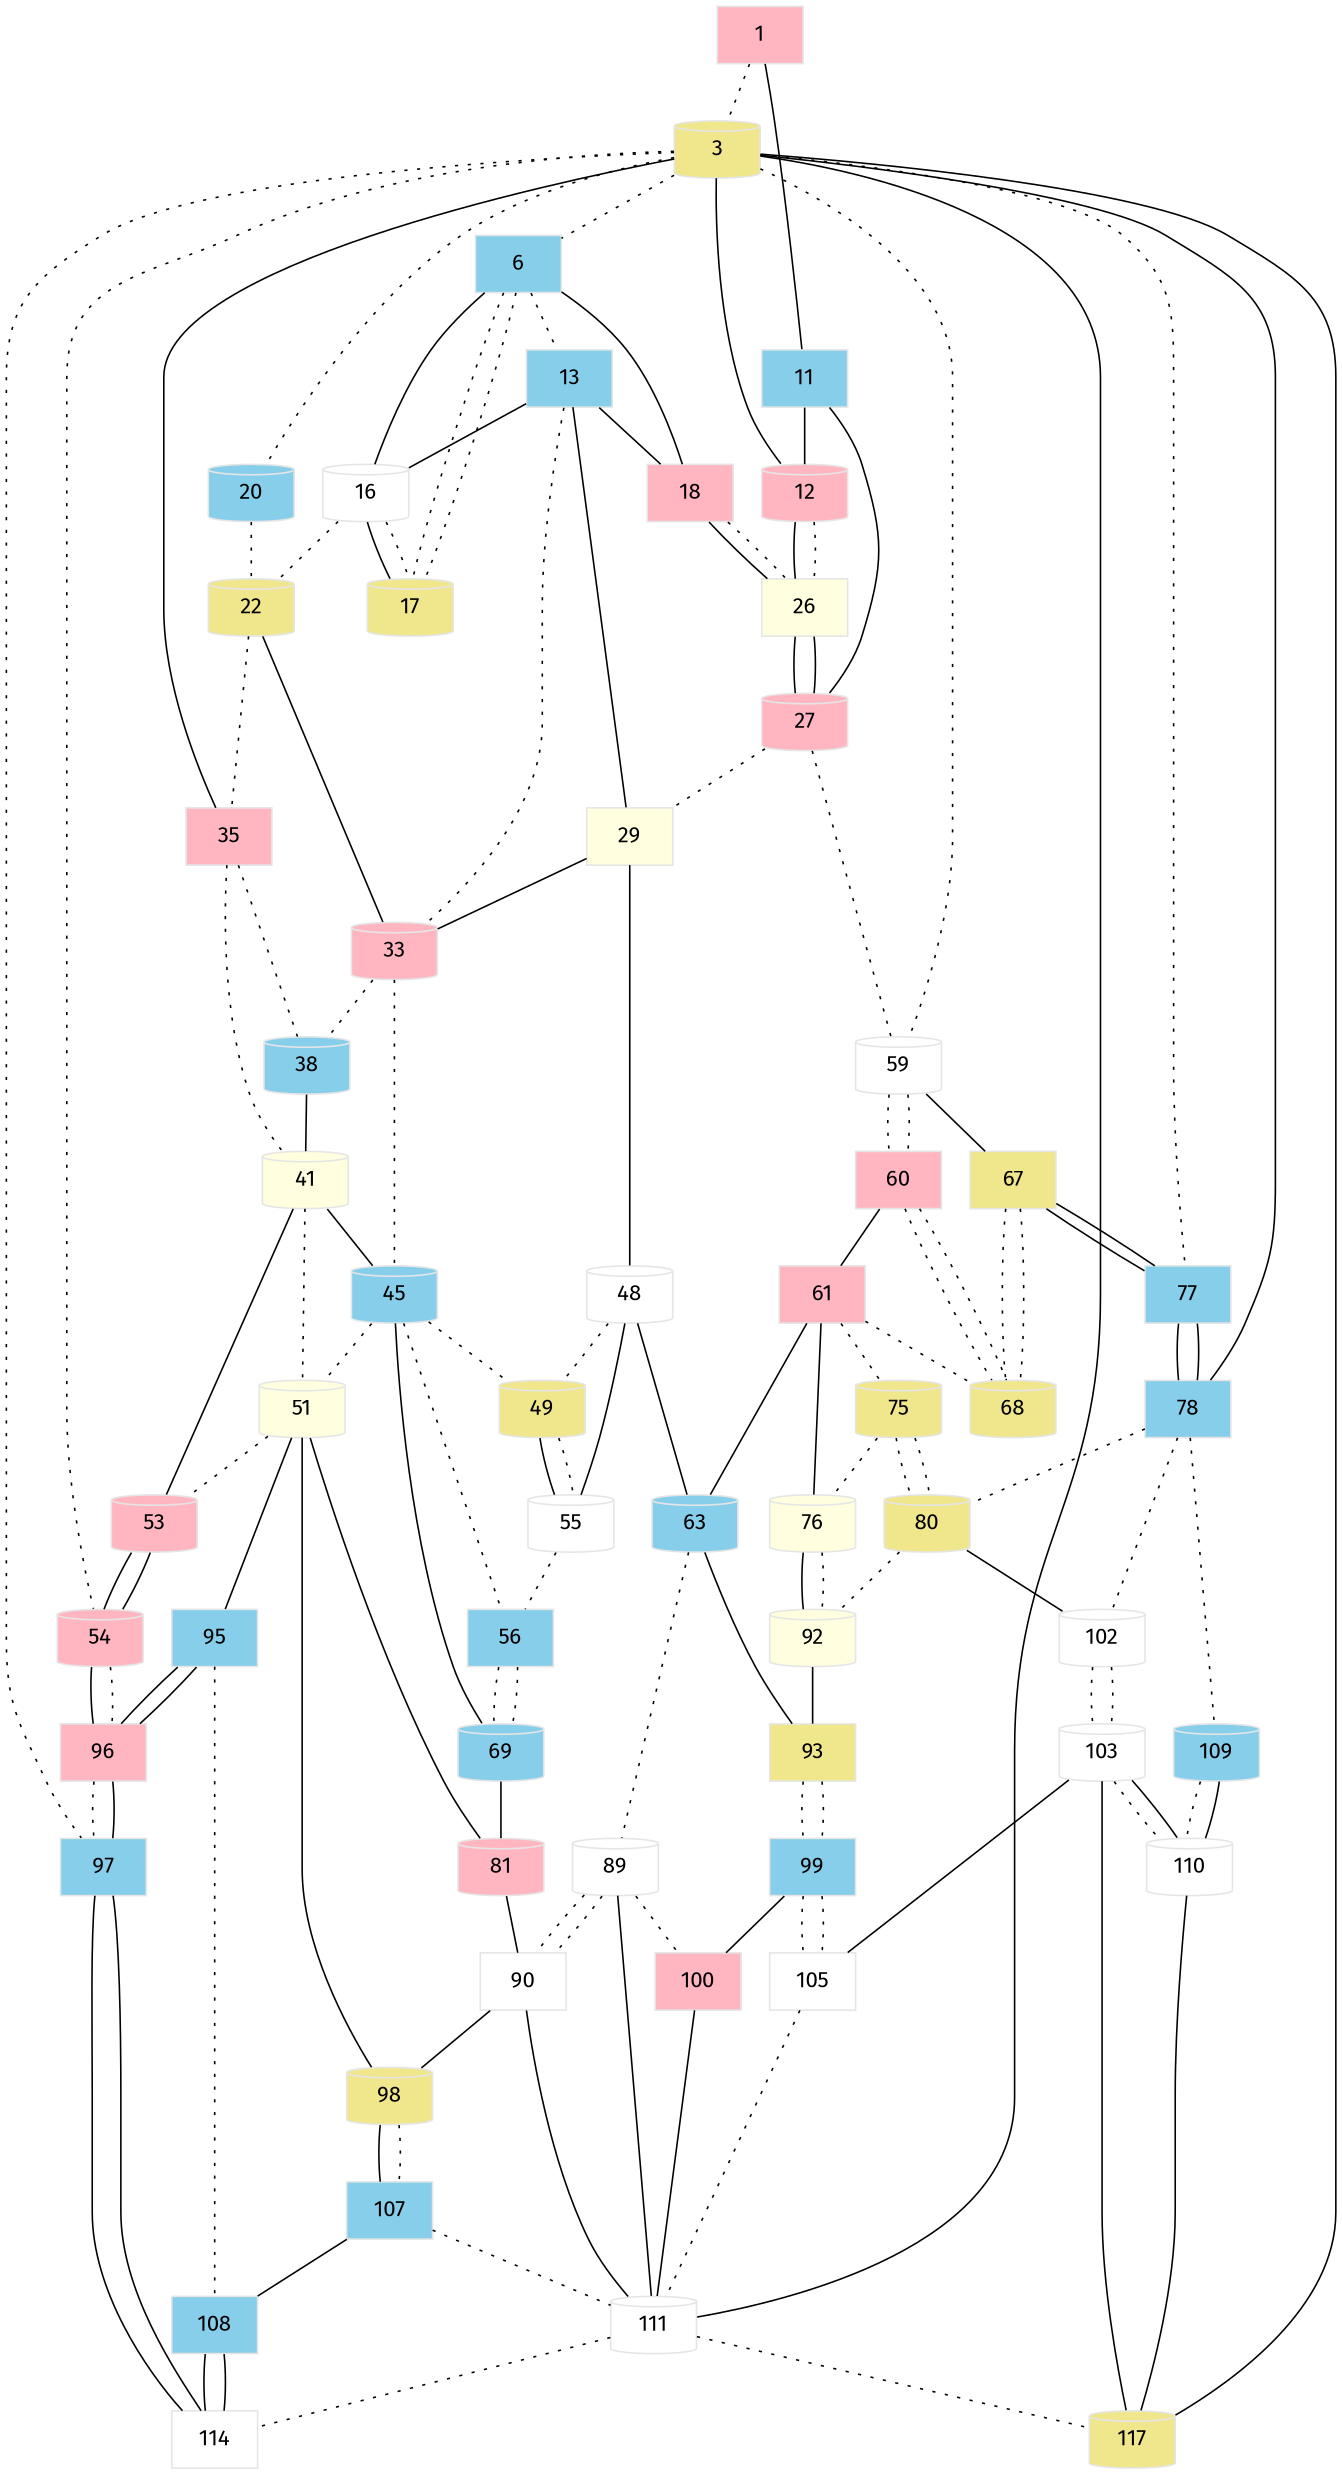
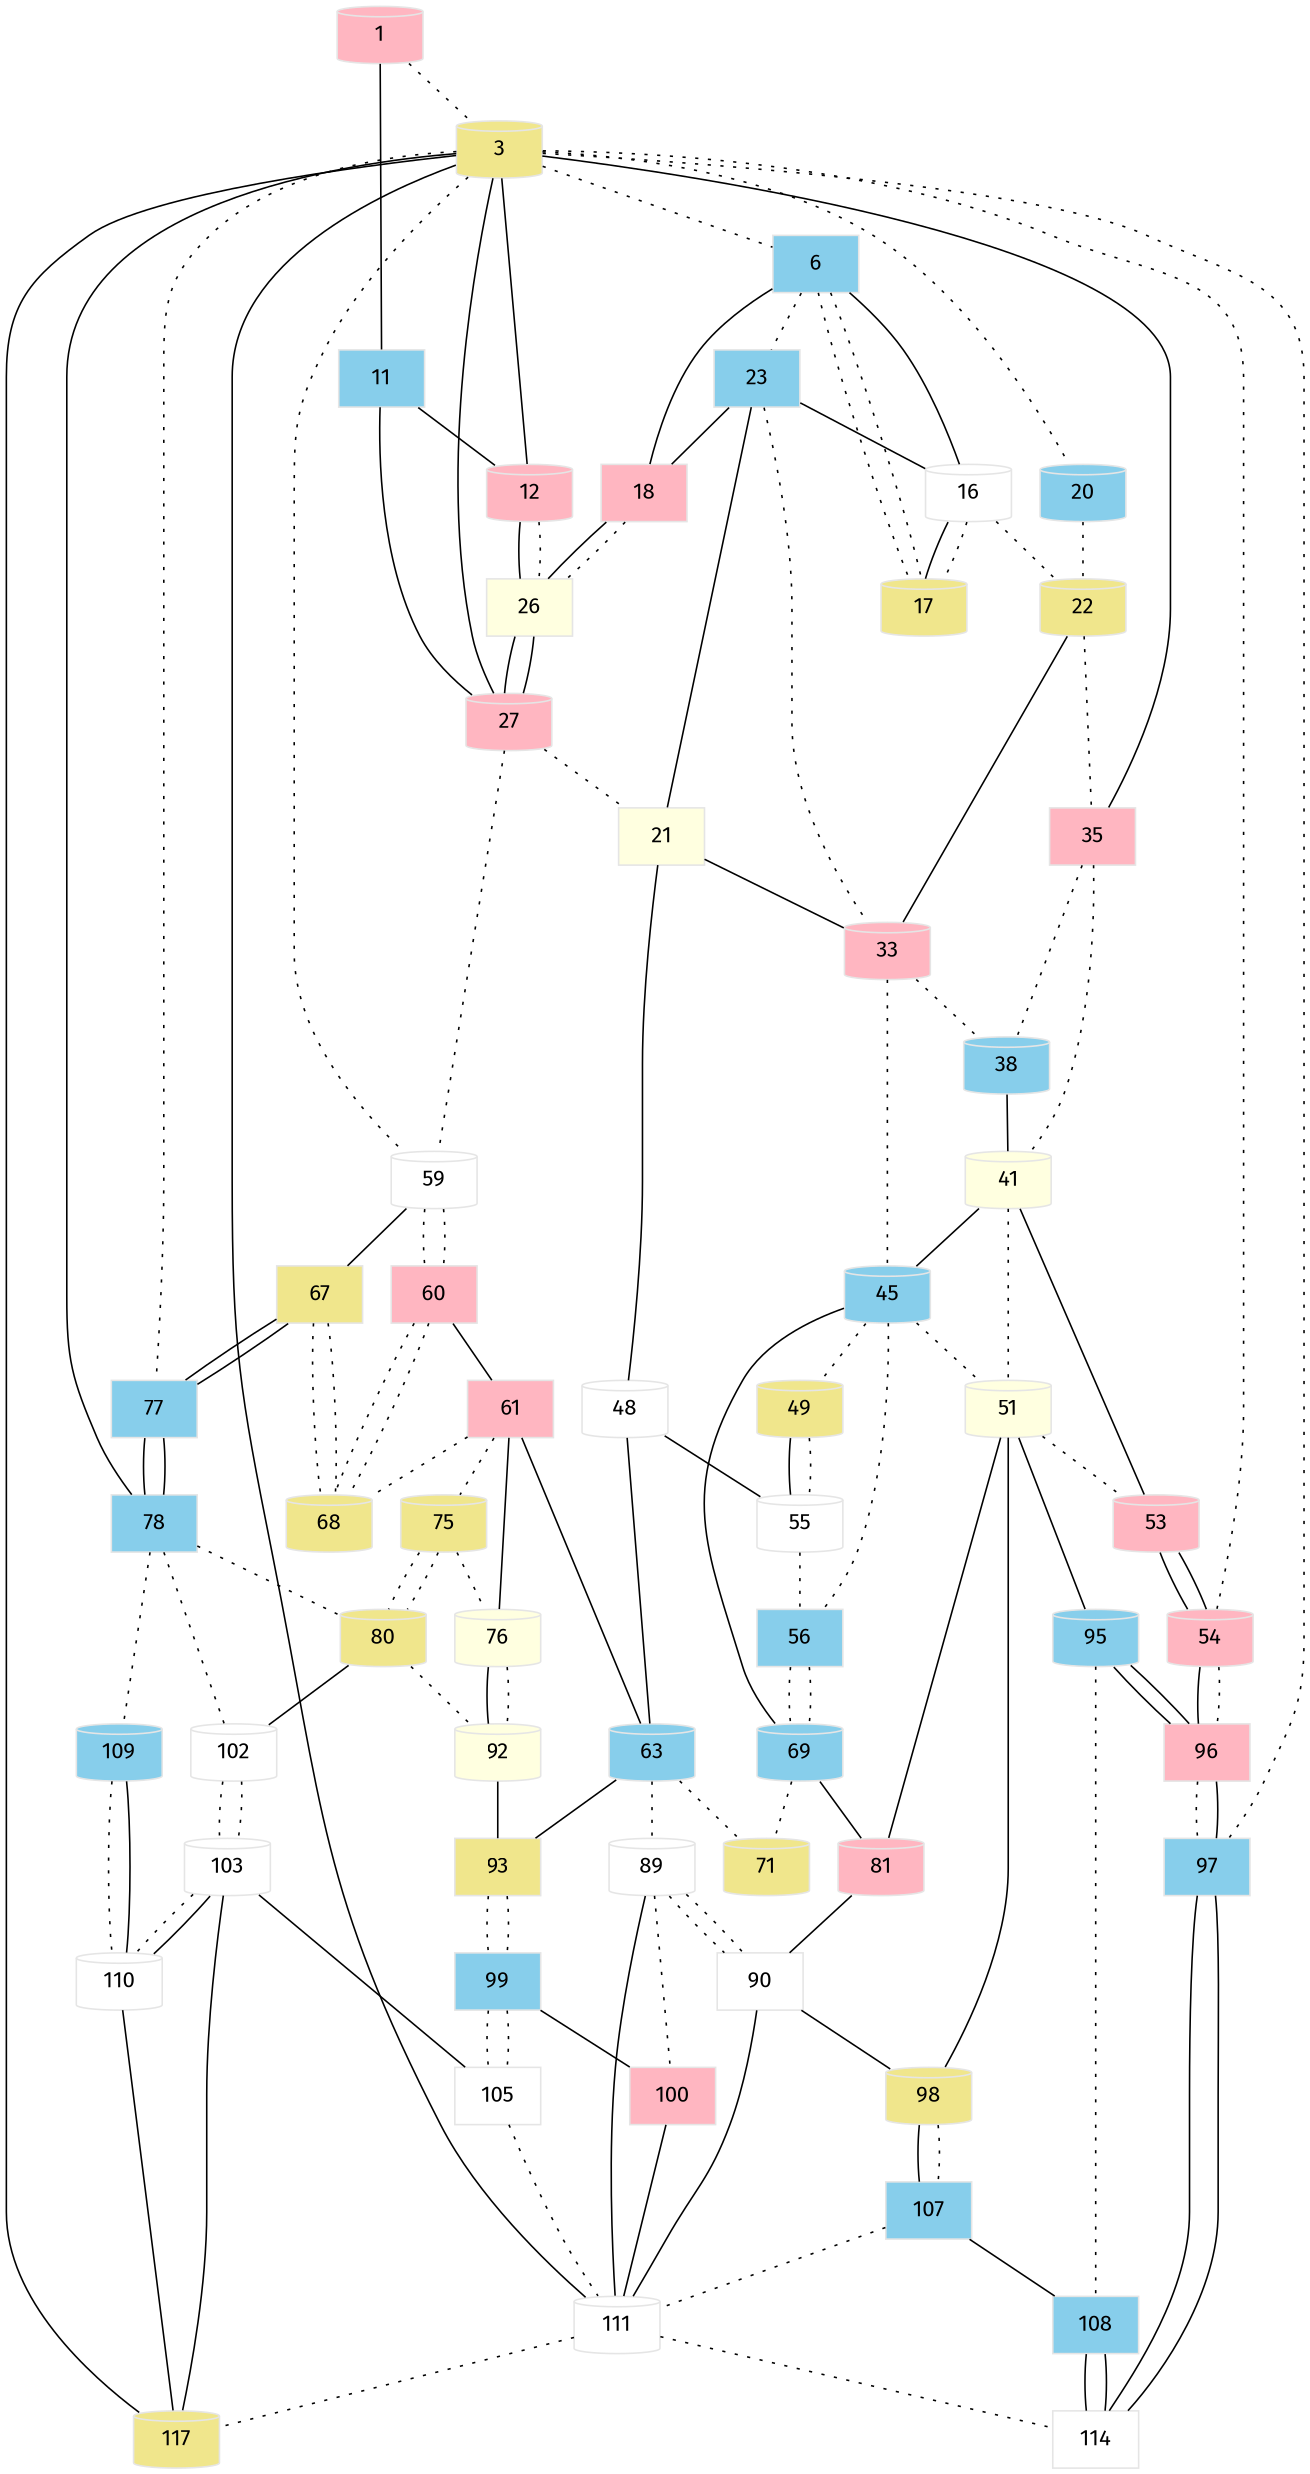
node "1": shape box -> cylinder
node "13": label "13" -> "23"
edge "3" -- "27": added
node "29": label "29" -> "21"
edge "48" -- "49": removed
node "95": shape box -> cylinder
node "71": added
